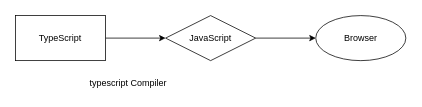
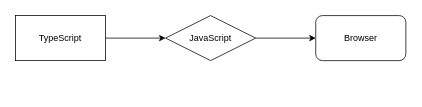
node "Browser": shape ellipse -> rounded rectangle
node "typescript Compiler": removed
